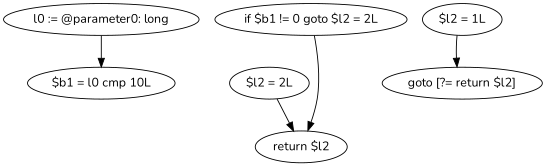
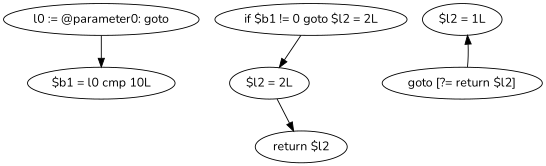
node "l0 := @parameter0: long": label "l0 := @parameter0: long" -> "l0 := @parameter0: goto"
edge "$l2 = 1L" -> "goto [?= return $l2]": reversed
edge "if $b1 != 0 goto $l2 = 2L" -> "return $l2": now "if $b1 != 0 goto $l2 = 2L" -> "$l2 = 2L"
